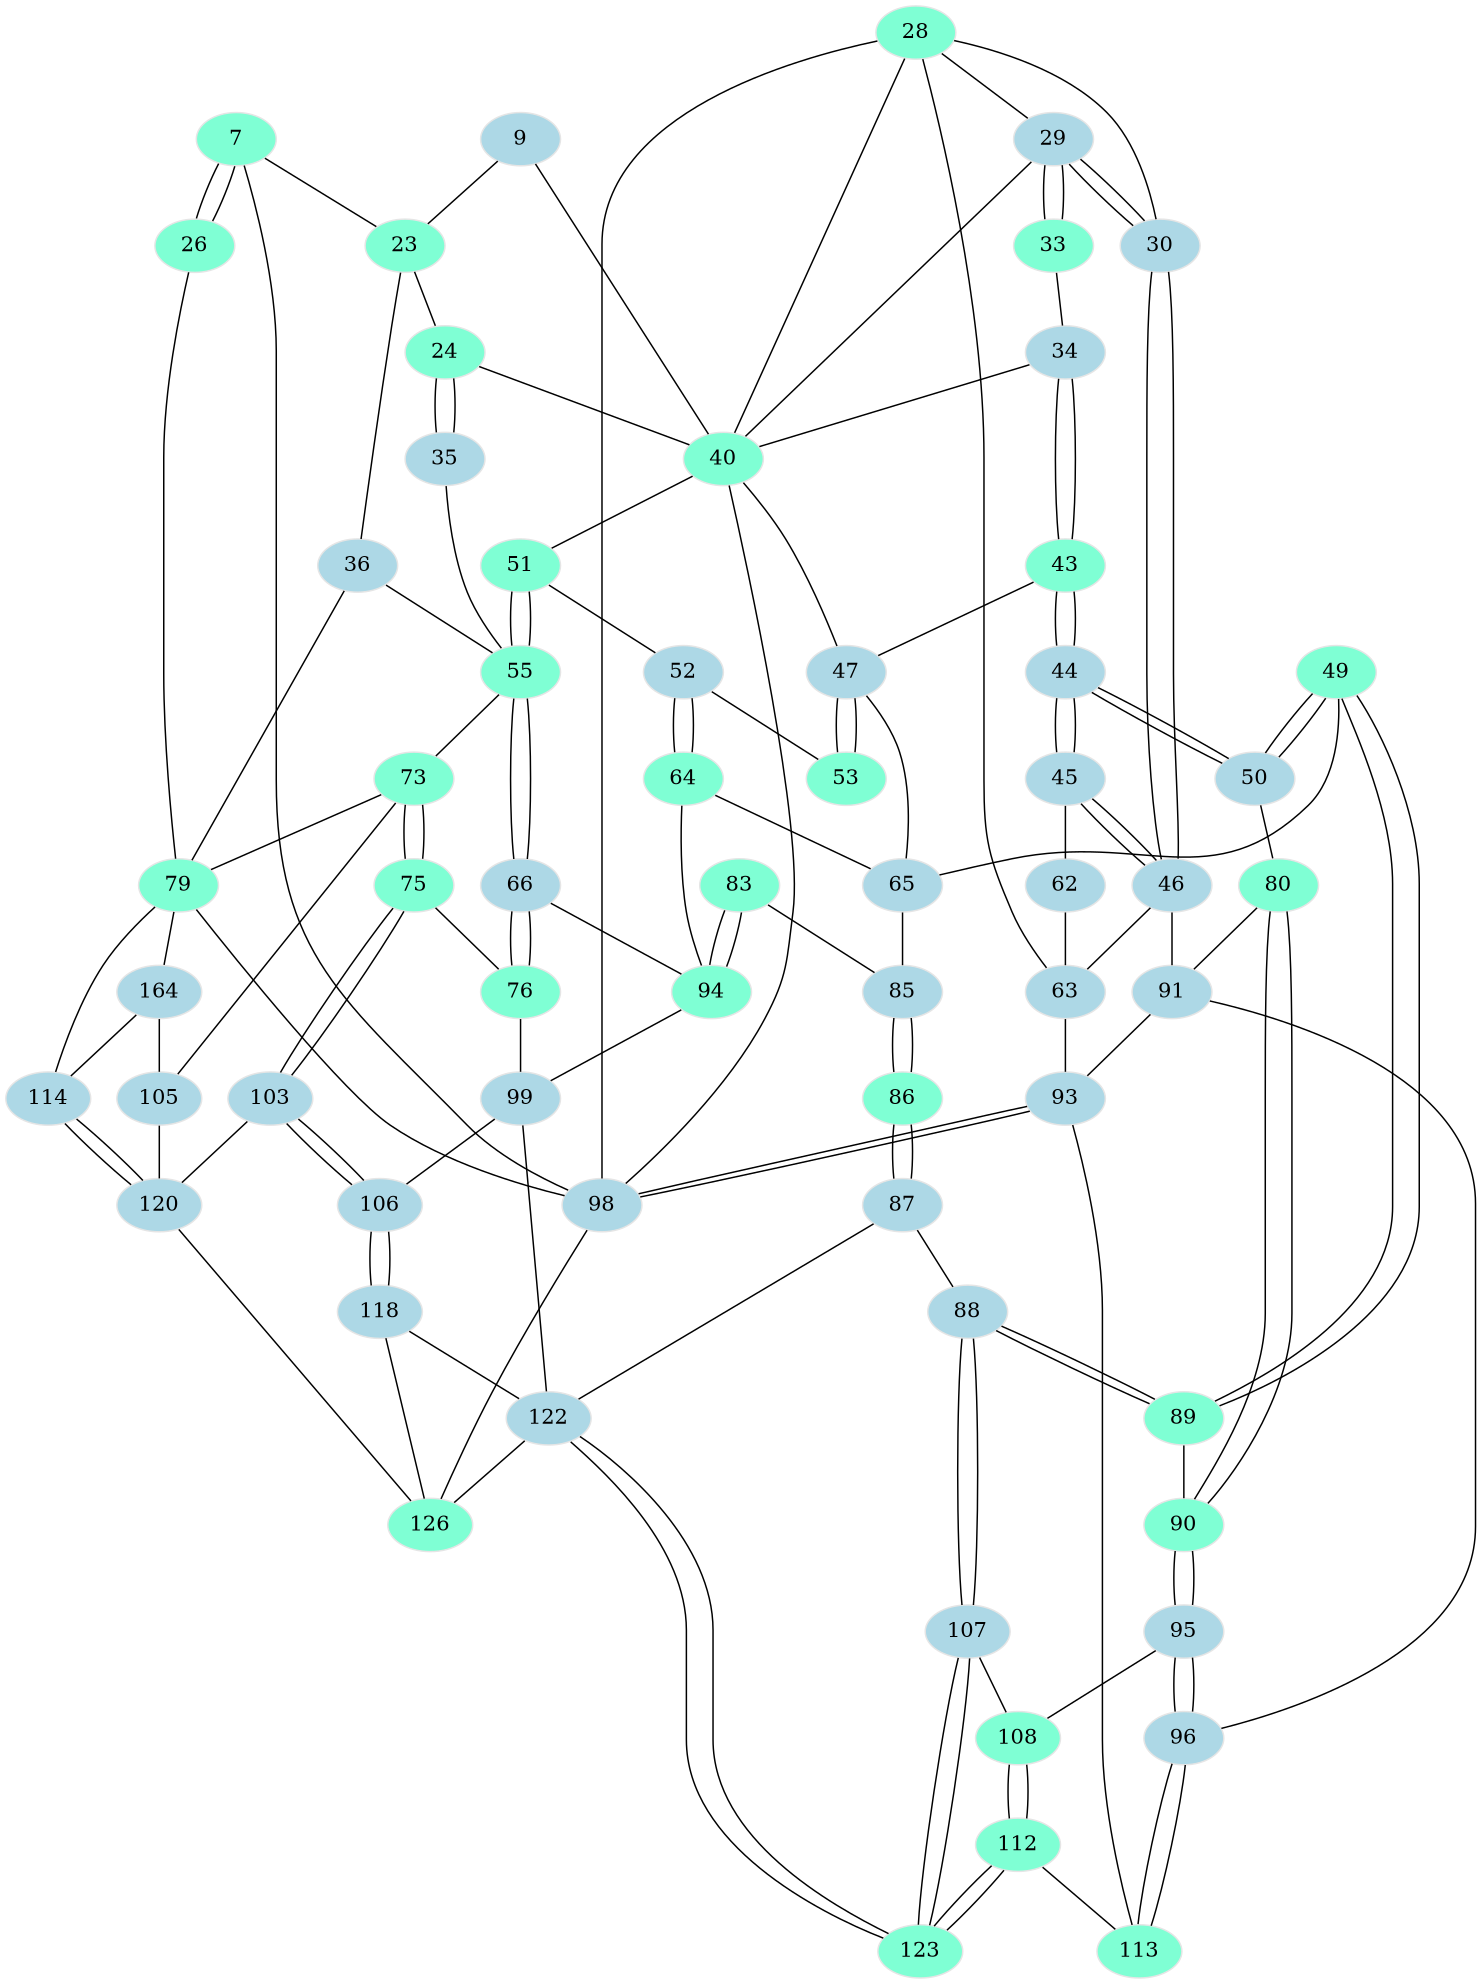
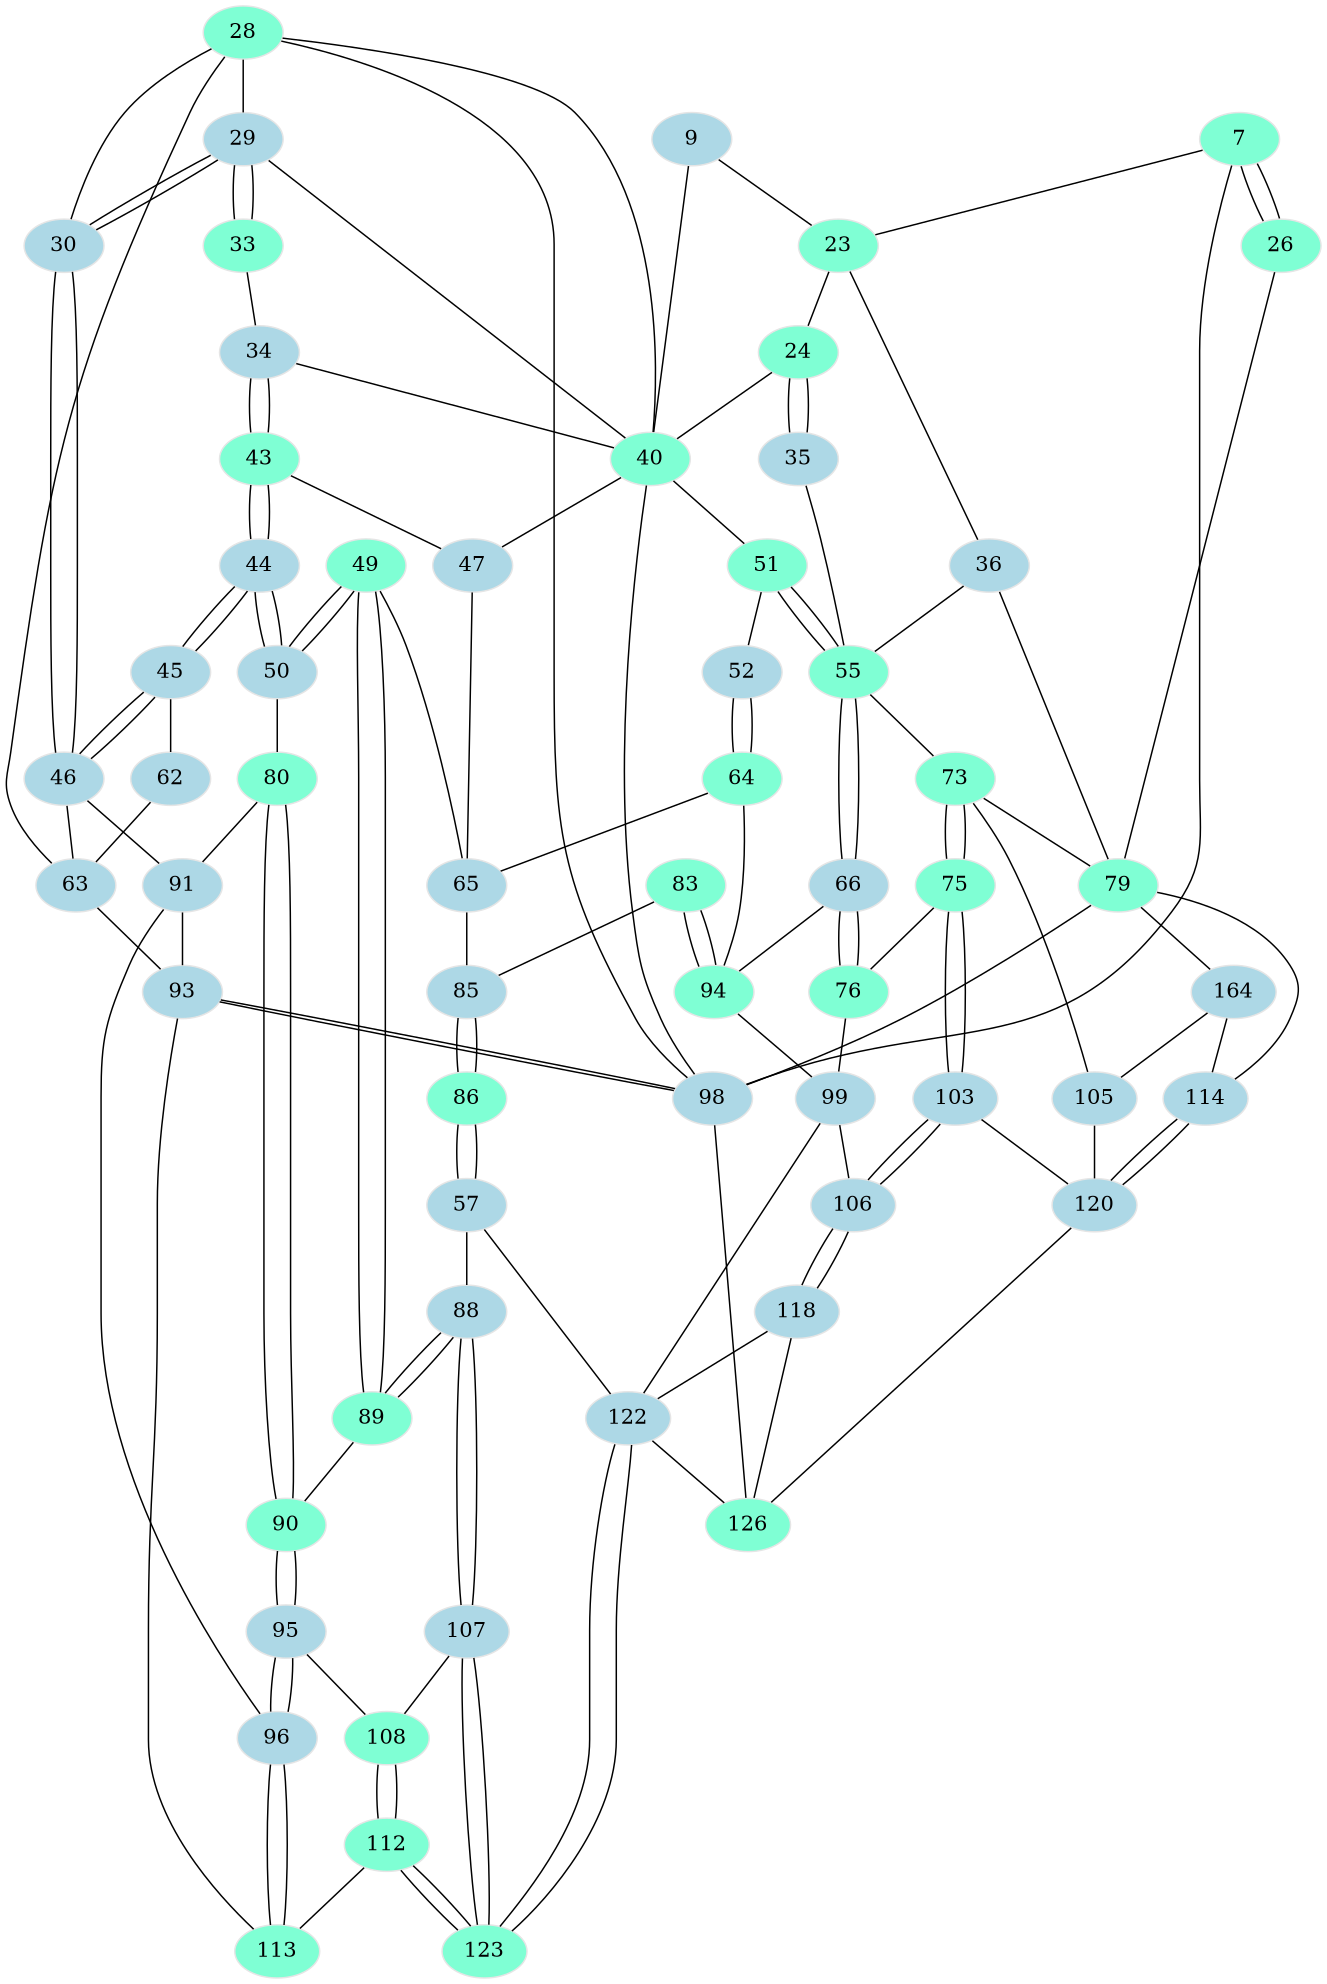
node "53": removed
node "87": label "87" -> "57"
